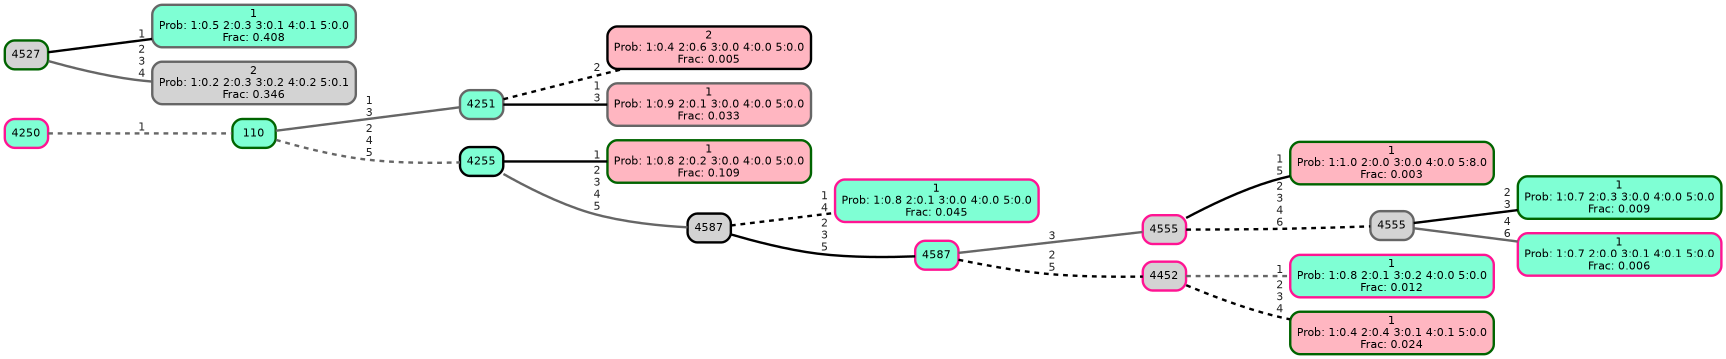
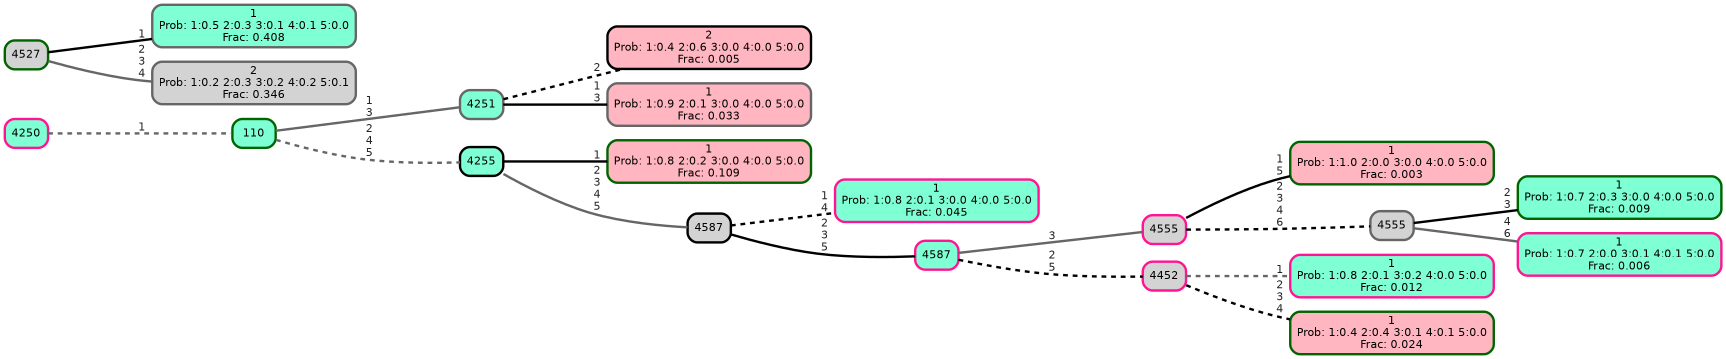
node "1 Prob: 1:1.0 2:0.0 3:0.0 4:0.0 5:8.0 Frac: 0.003": label "1 Prob: 1:1.0 2:0.0 3:0.0 4:0.0 5:8.0 Frac: 0.003" -> "1 Prob: 1:1.0 2:0.0 3:0.0 4:0.0 5:0.0 Frac: 0.003"
